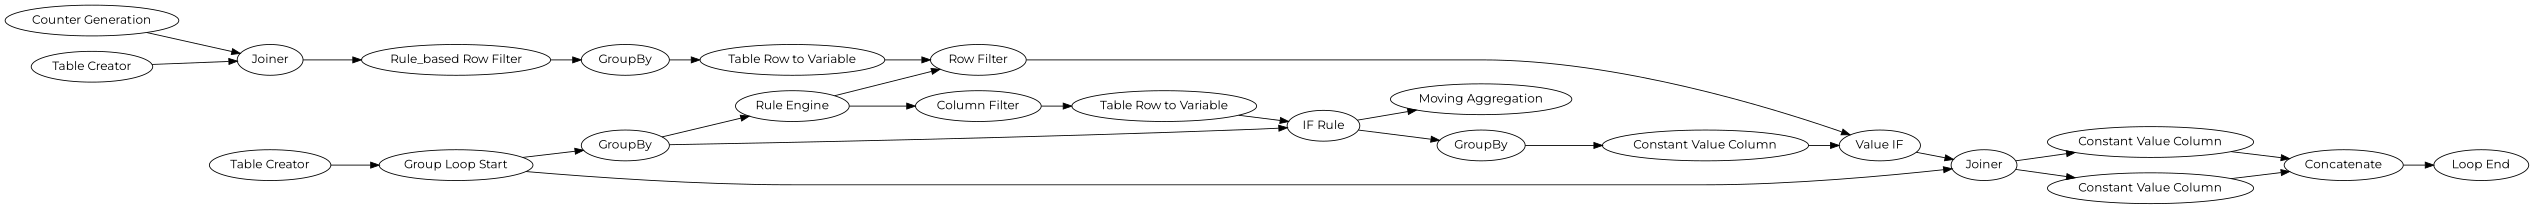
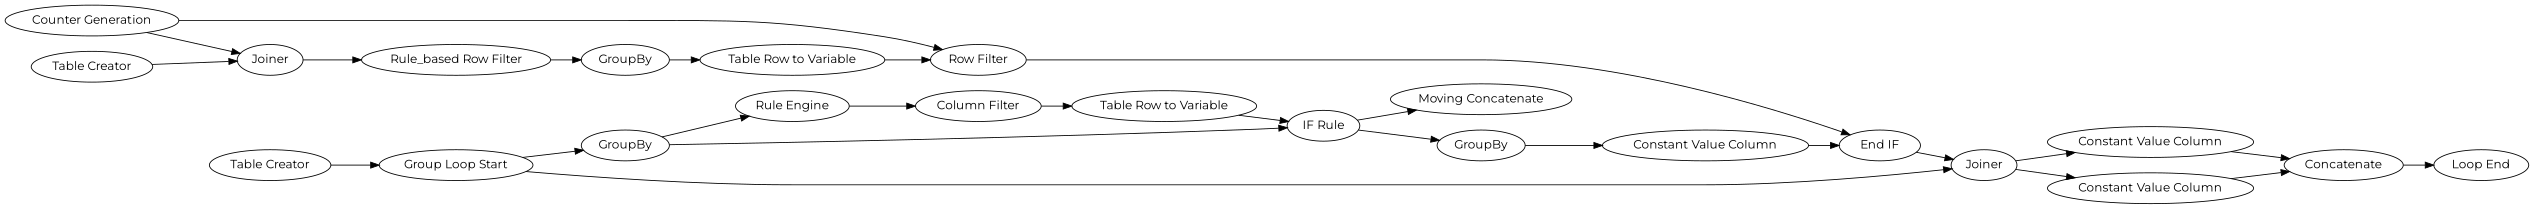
edge "Rule Engine" -> "Row Filter": now "Counter Generation" -> "Row Filter"
node "Moving Aggregation": label "Moving Aggregation" -> "Moving Concatenate"
node "Value IF": label "Value IF" -> "End IF"
